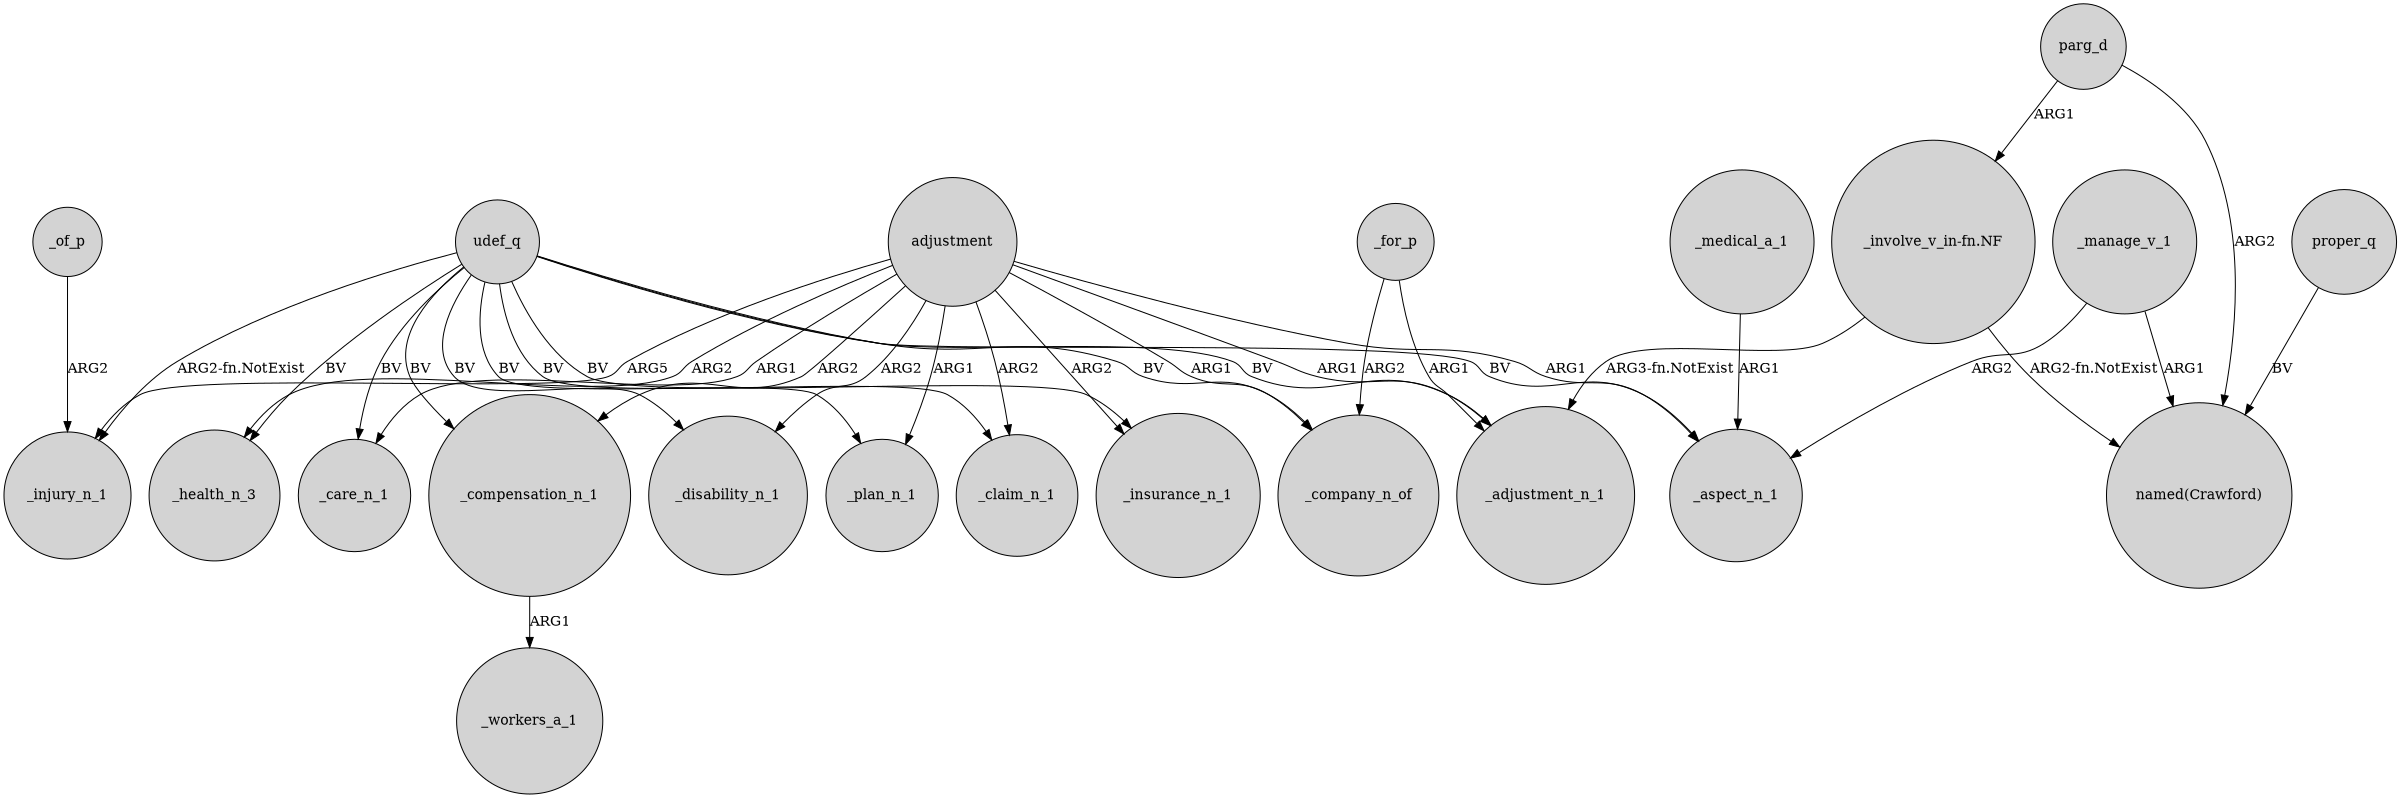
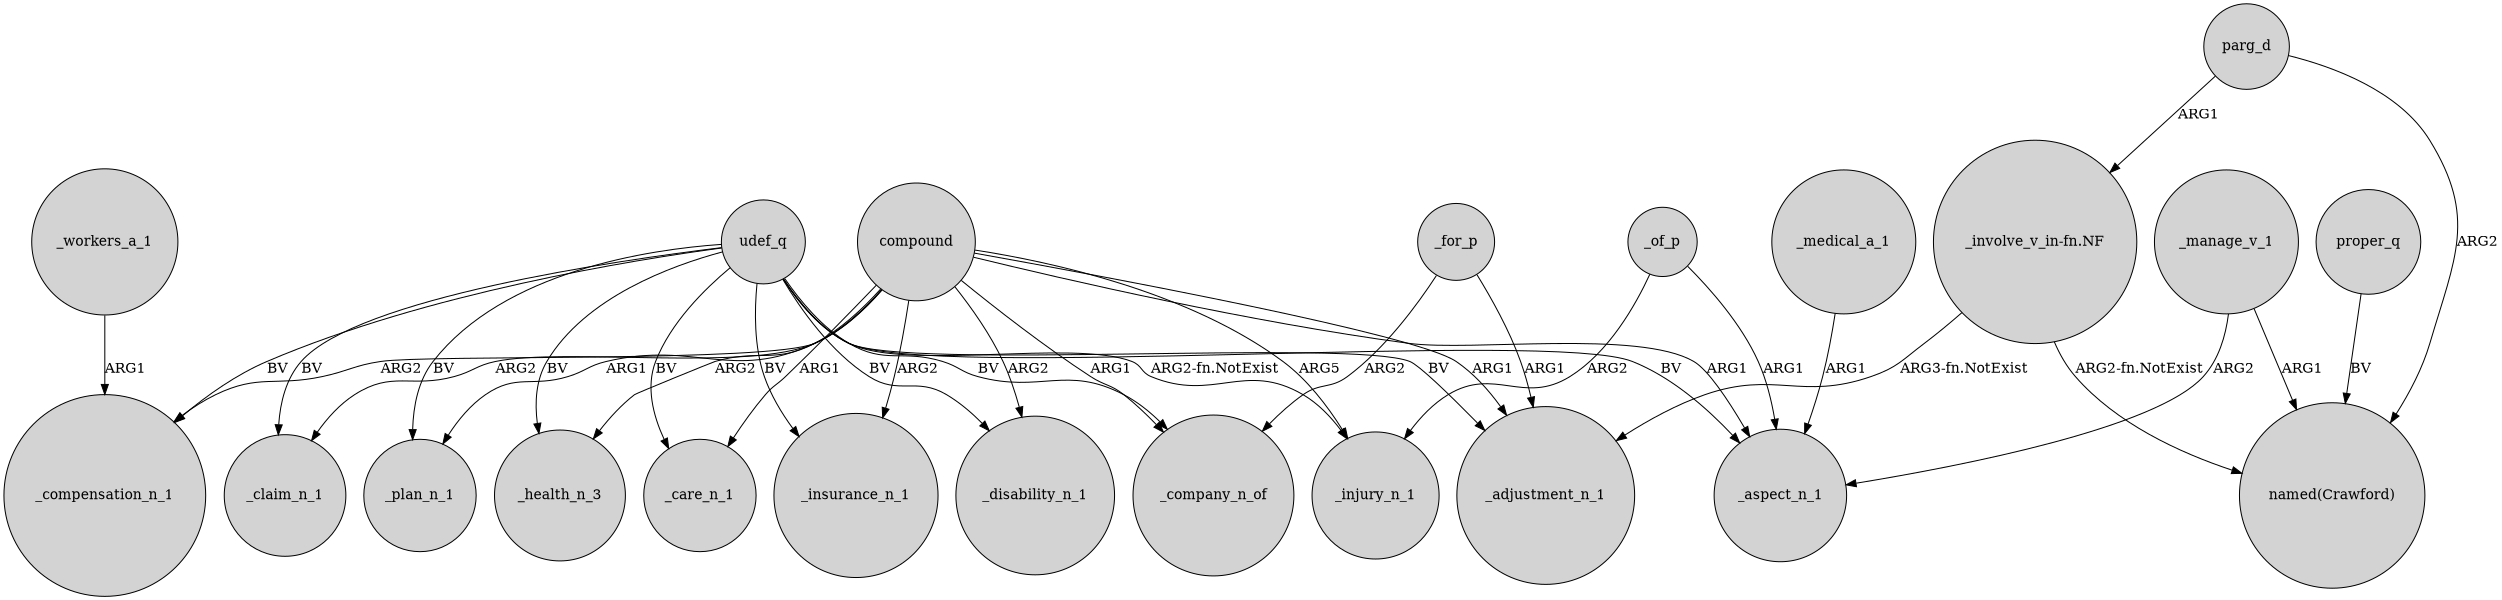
node "adjustment": label "adjustment" -> "compound"
edge "_of_p" -> "_aspect_n_1": added, label "ARG1"
edge "_compensation_n_1" -> "_workers_a_1": reversed
